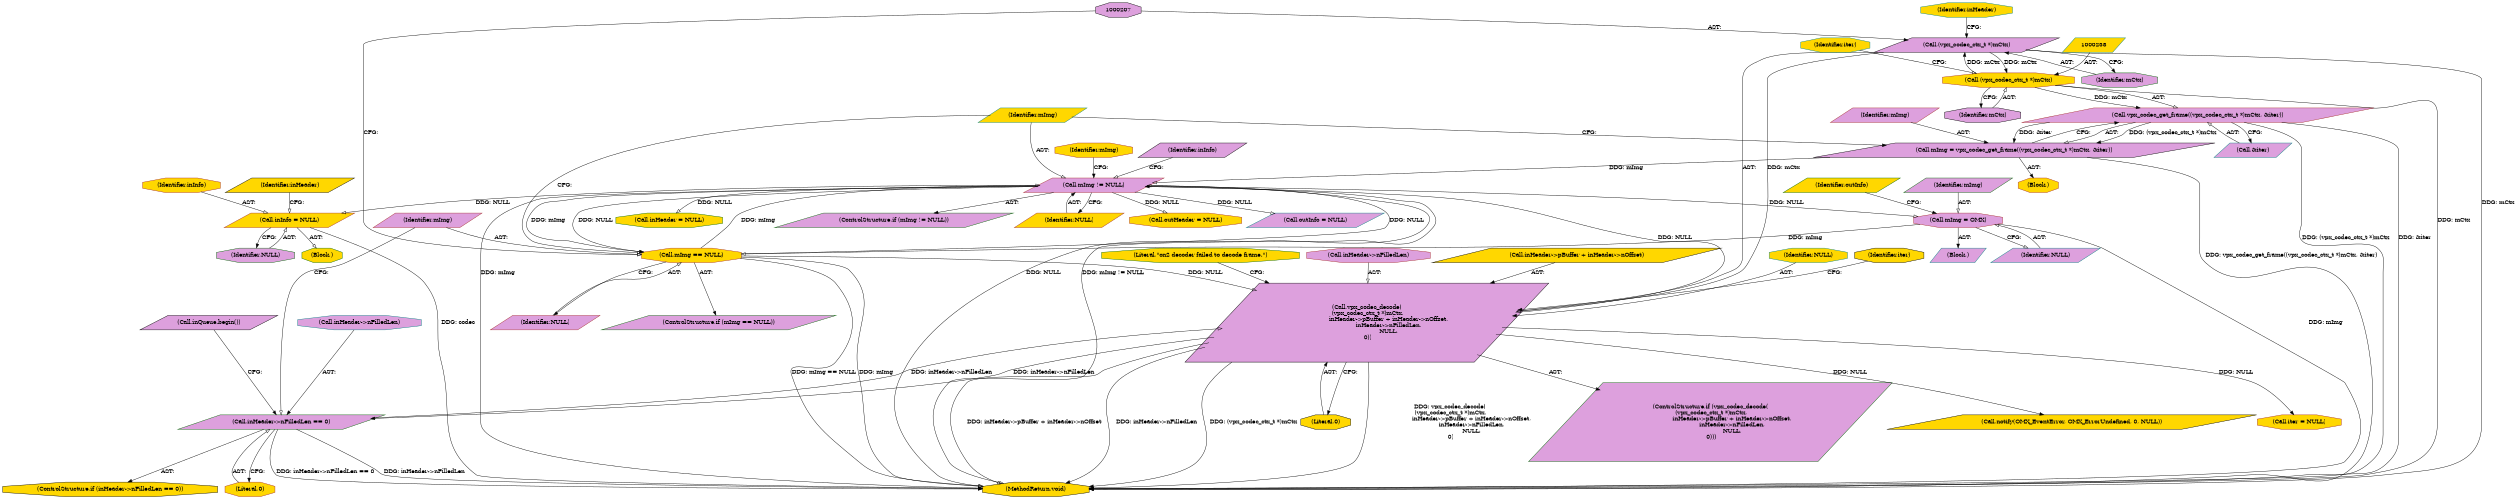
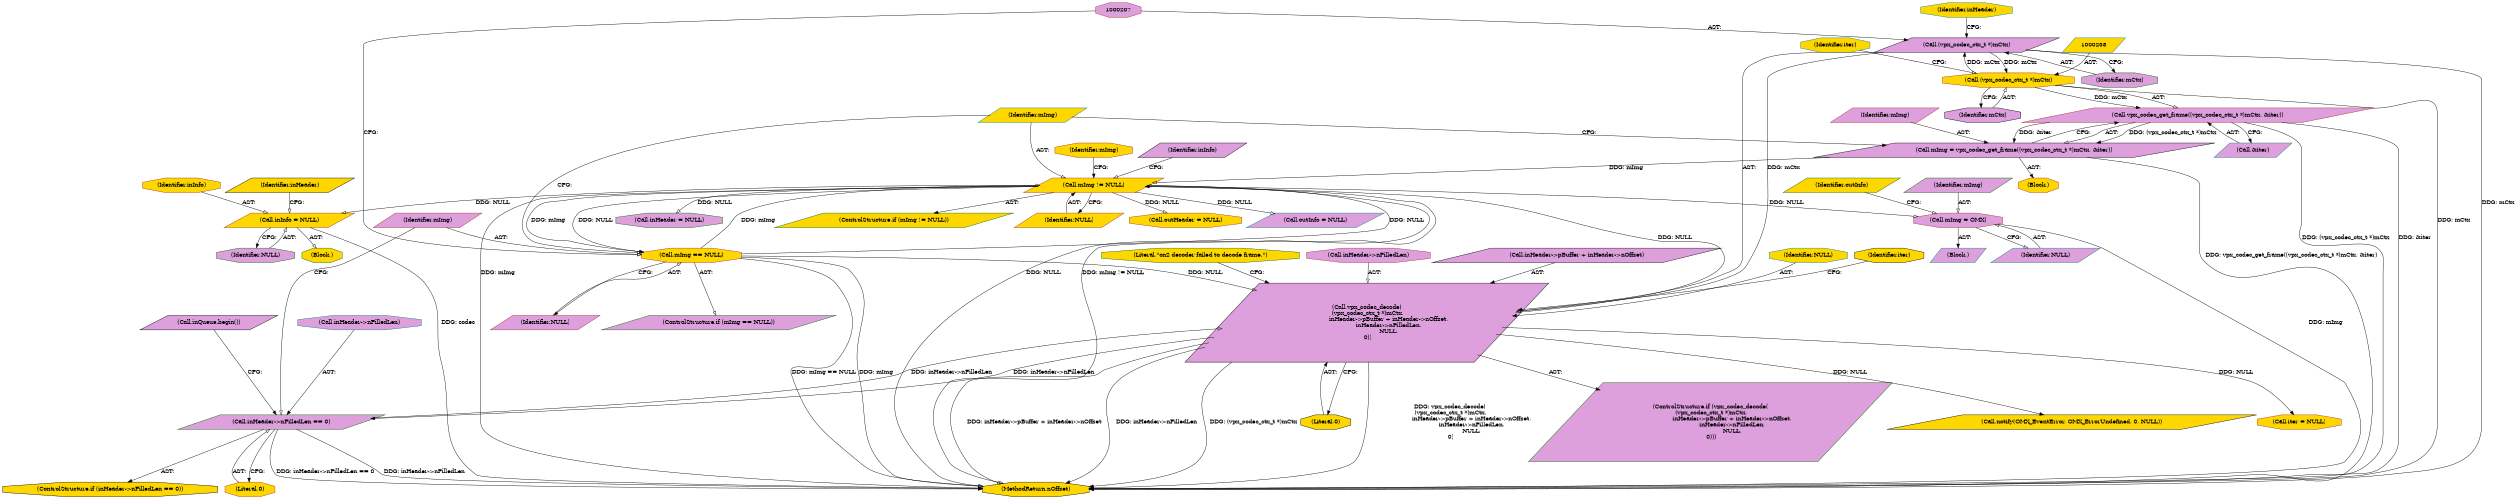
node "1000207": color black -> brown
edge "(Call,&iter)" -> "(Call,vpx_codec_get_frame((vpx_codec_ctx_t *)mCtx, &iter))": arrowhead onormal -> normal
node "(Call,mImg != NULL)": fillcolor plum -> gold
edge "(Identifier,outInfo)" -> "(Call,mImg = OMX)": arrowhead normal -> onormal
node "(Call,inHeader = NULL)": fillcolor gold -> plum
node "(ControlStructure,if (mImg != NULL))": fillcolor plum -> gold
edge "(Call,mImg = OMX)" -> "(Call,mImg == NULL)": removed, label "DDG: mImg"
node "(Call,inHeader->pBuffer + inHeader->nOffset)": fillcolor gold -> plum
edge "(Call,mImg == NULL)" -> "(ControlStructure,if (mImg == NULL))": arrowhead normal -> onormal
node "(MethodReturn,void)": label "(MethodReturn,void)" -> "(MethodReturn,nOffset)"
